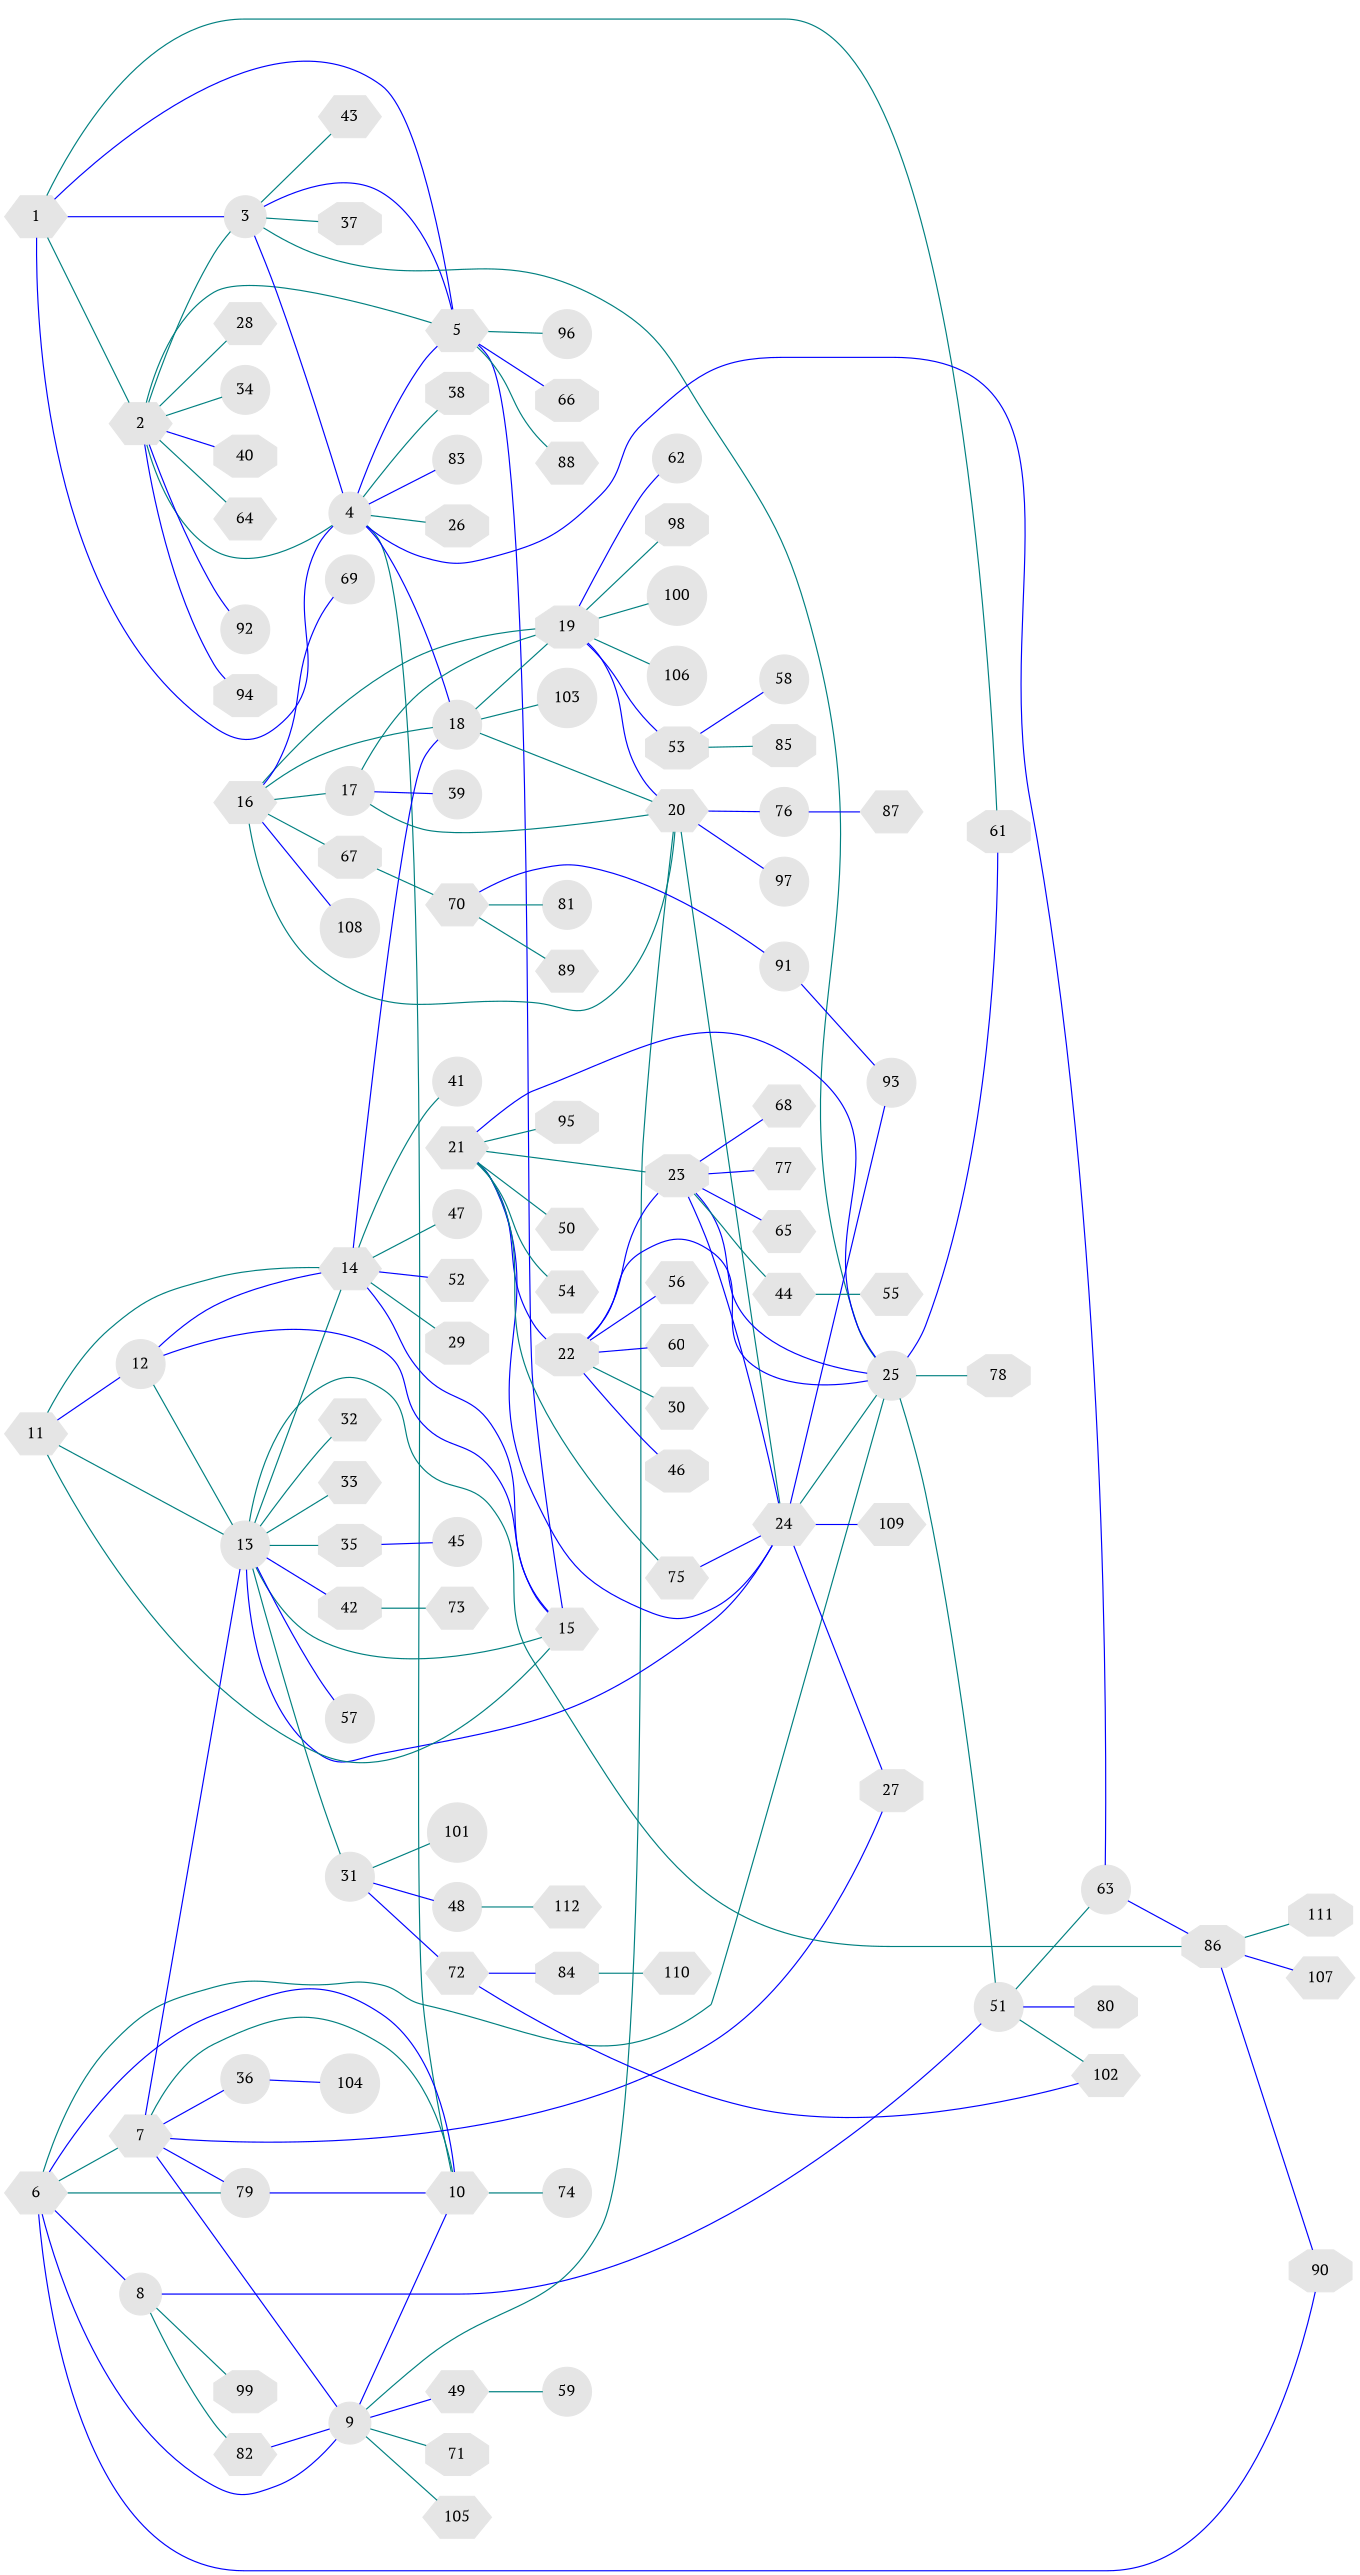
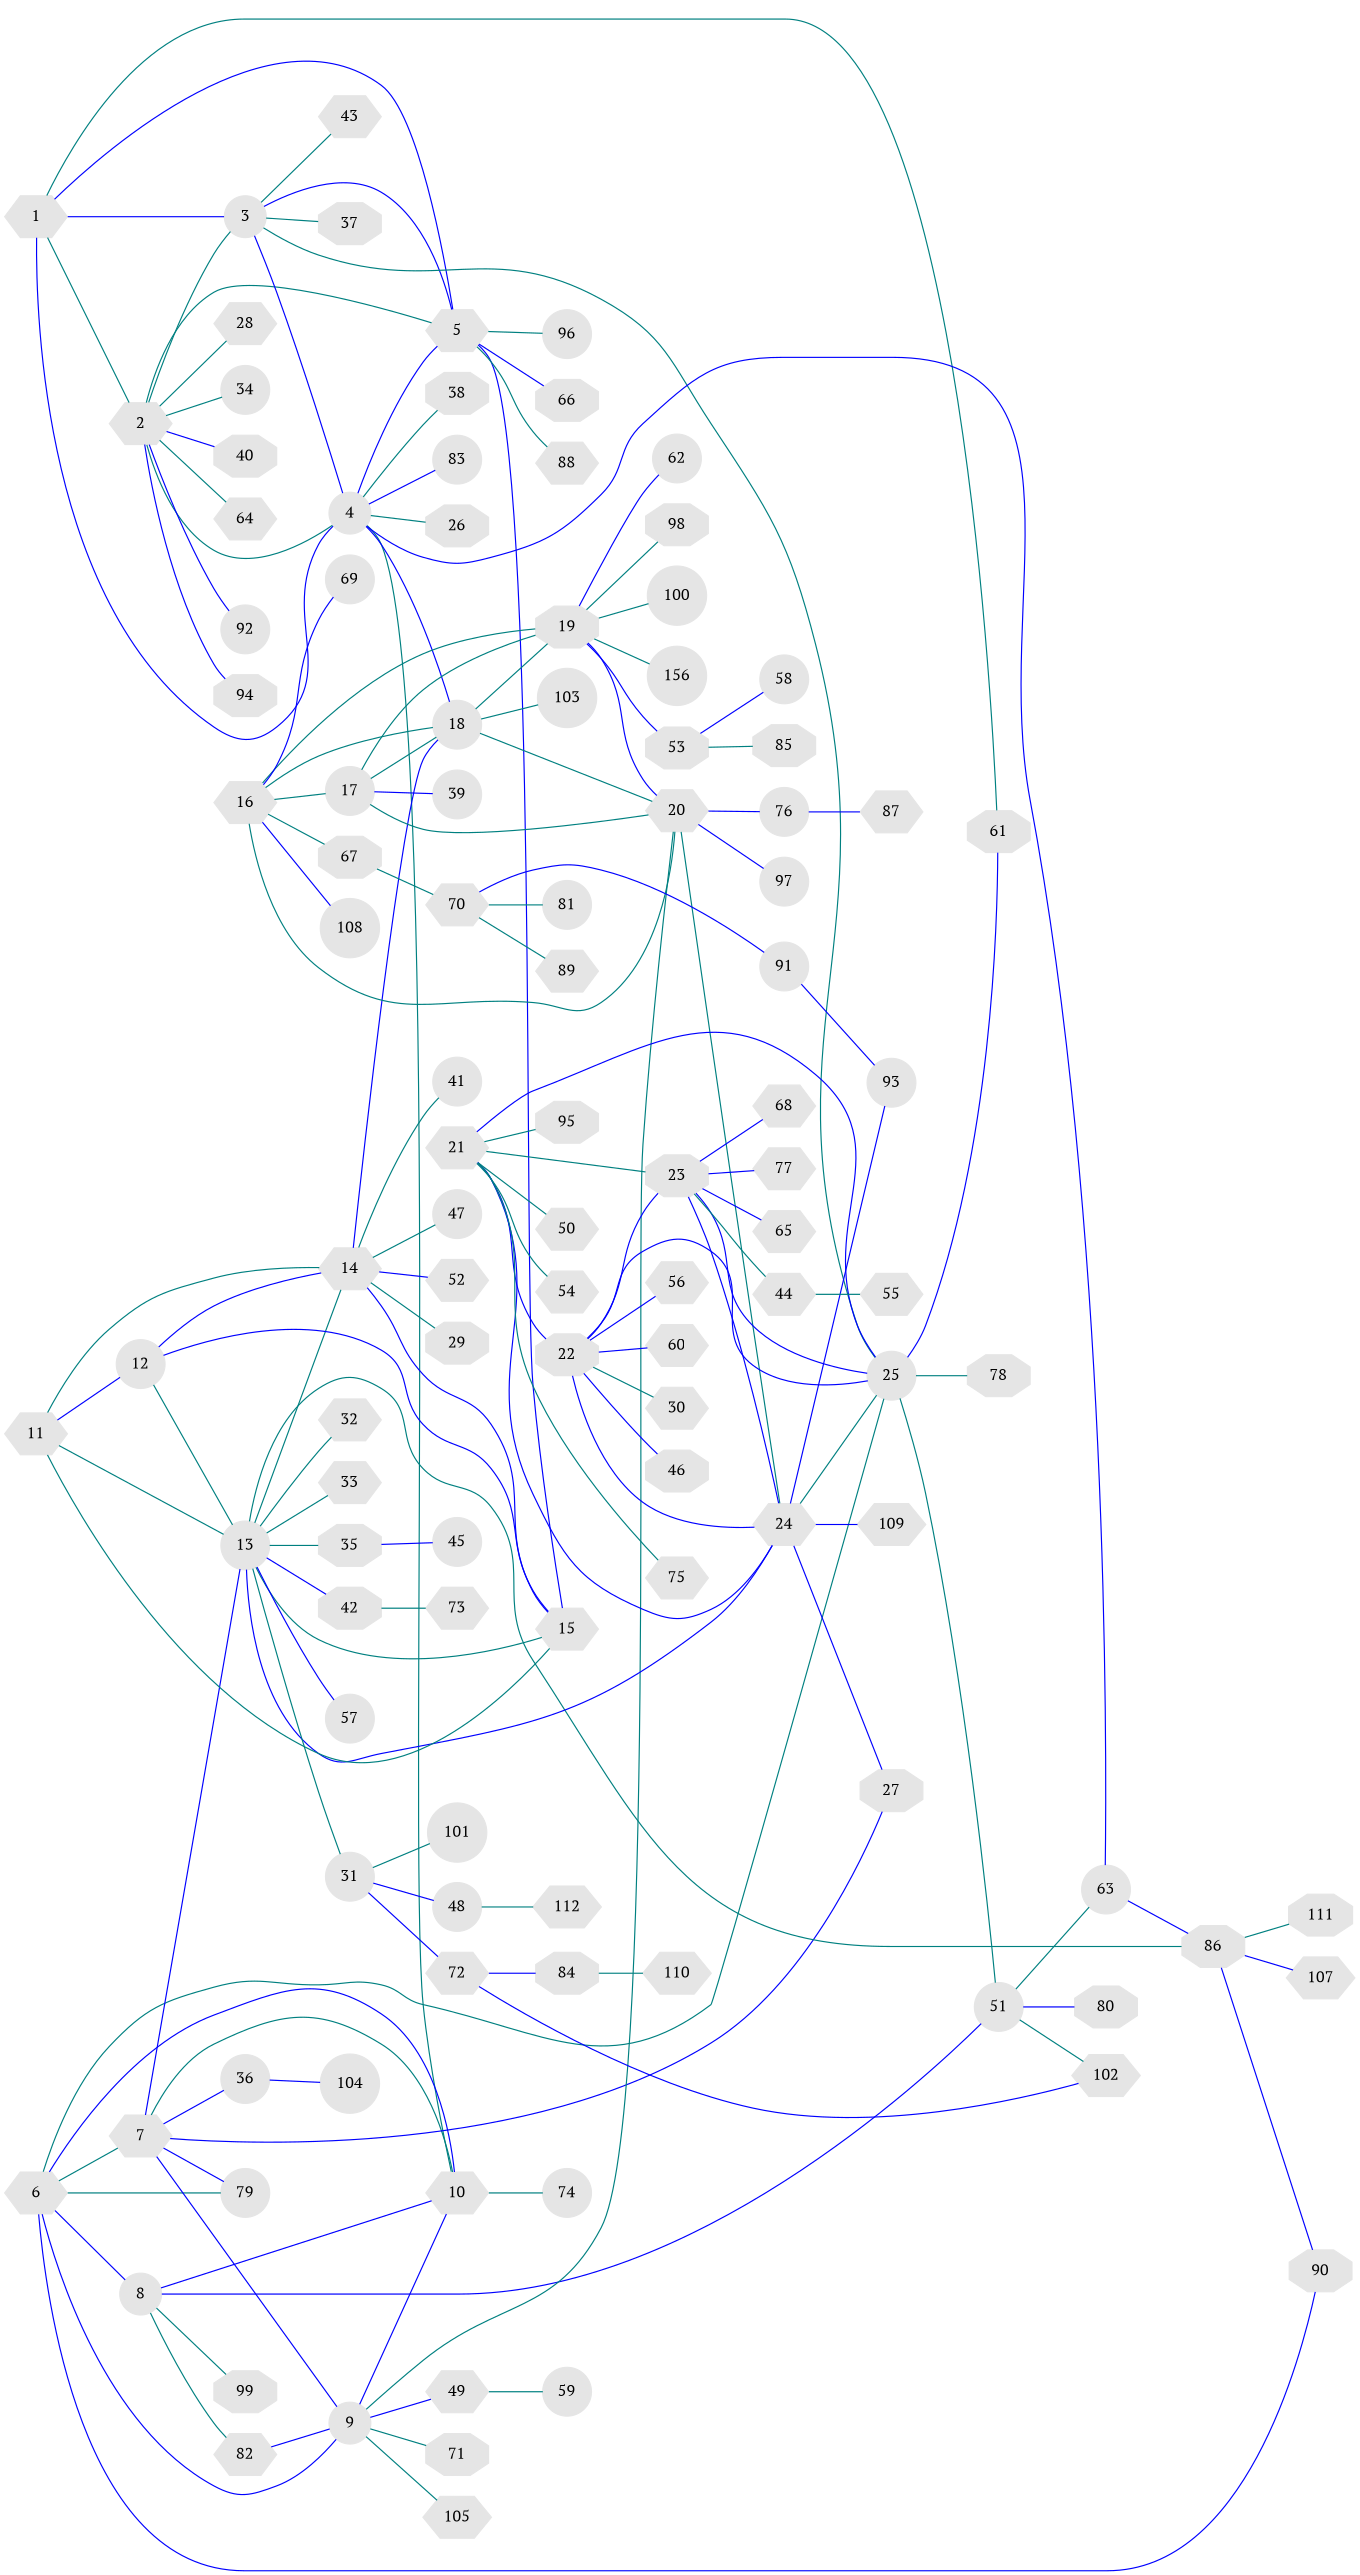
node "106": label "106" -> "156"
edge "18" -- "17": added
edge "24" -- "75": now "24" -- "22"
edge "79" -- "10": now "8" -- "10"
